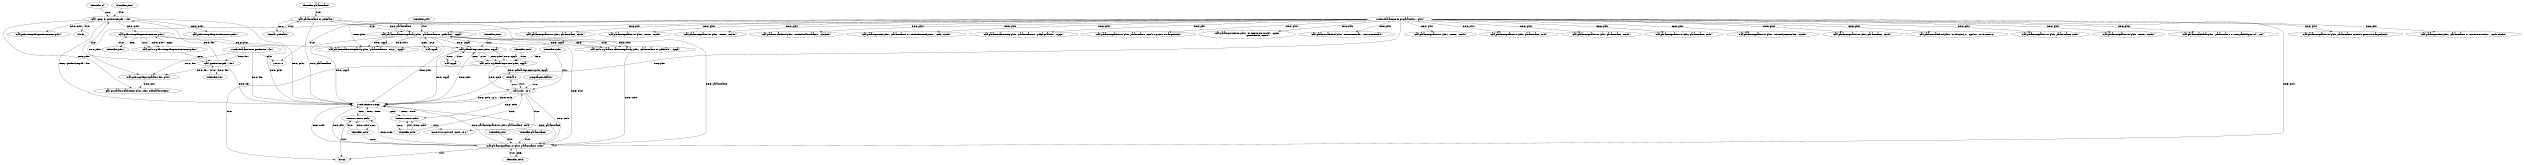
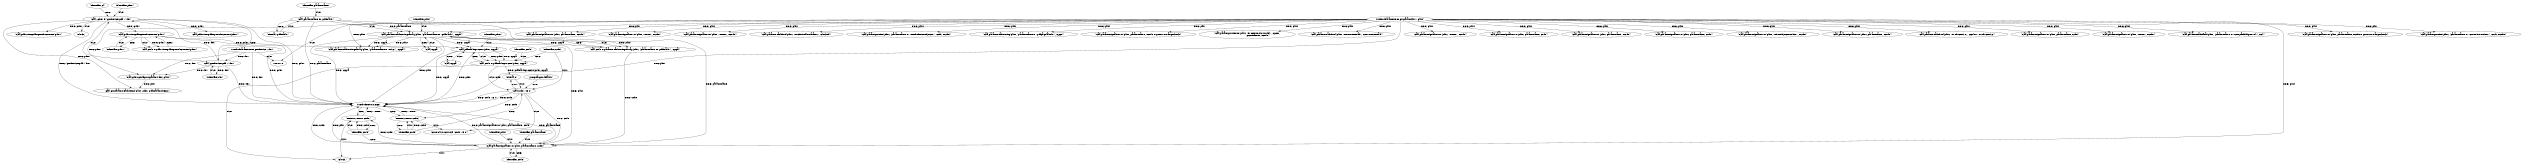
edge "(MethodParameterIn,gs_param_list * plist)" -> "(Call,gdev_psdf_put_params(dev, plist))": label "DDG: plist" -> "DDG: pdev"
edge "(Call,code = pdfwrite_pdf_open_document(pdev))" -> "(Call,(gx_device_pdf *) dev)": now "(Call,*pdev = (gx_device_pdf *) dev)" -> "(Call,(gx_device_pdf *) dev)"
edge "(Call,code = pdfmark_process(pdev, &ppa))" -> "(Call,code >= 0)": label "DDG: code" -> "AST: code"
